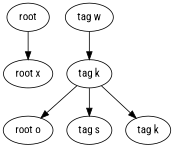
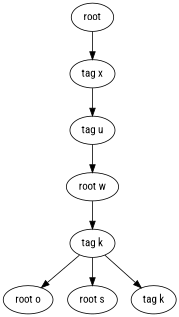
node "tag w": label "tag w" -> "root w"
node "root x": label "root x" -> "tag x"
node "tag s": label "tag s" -> "root s"
node "tag u": added
